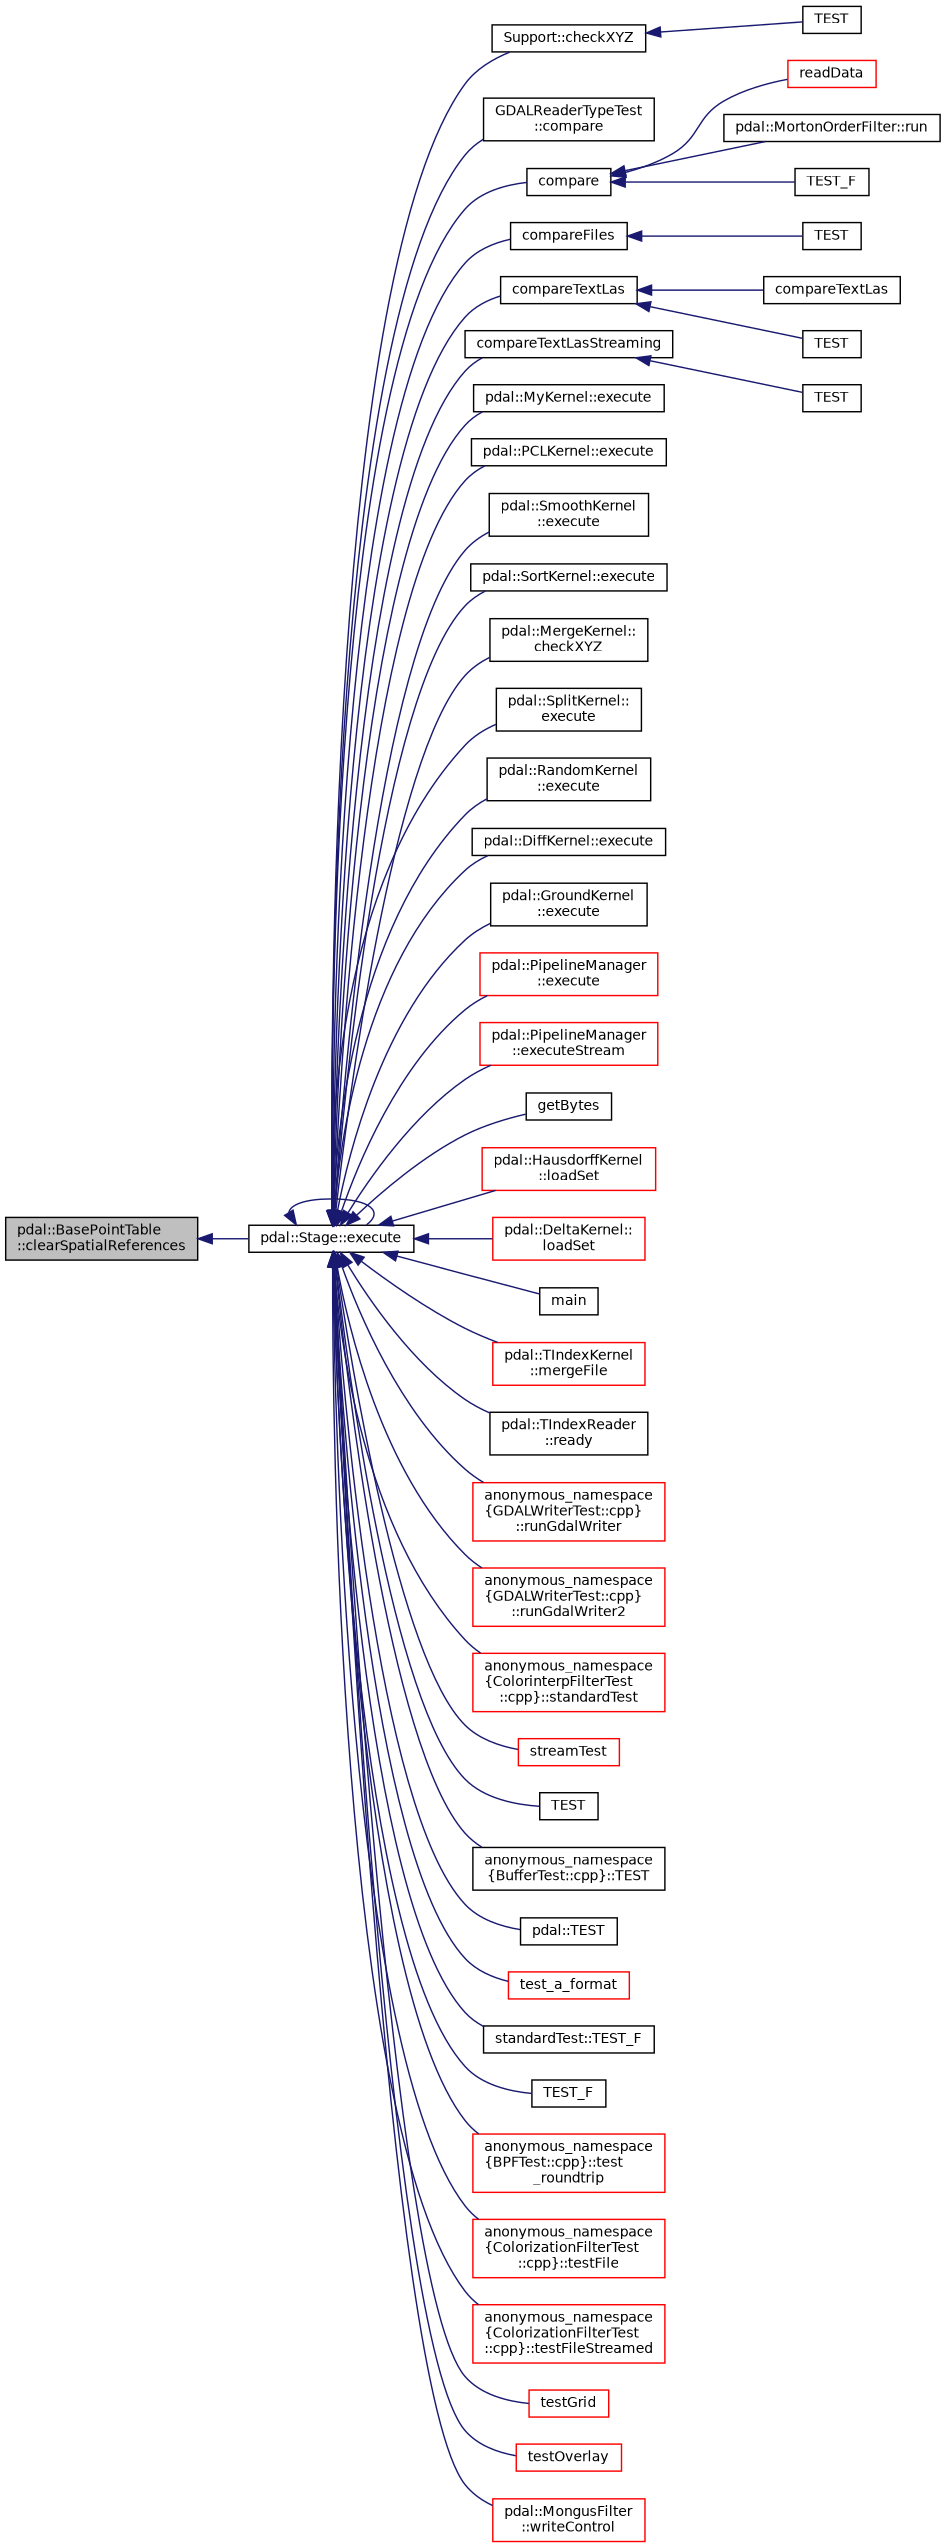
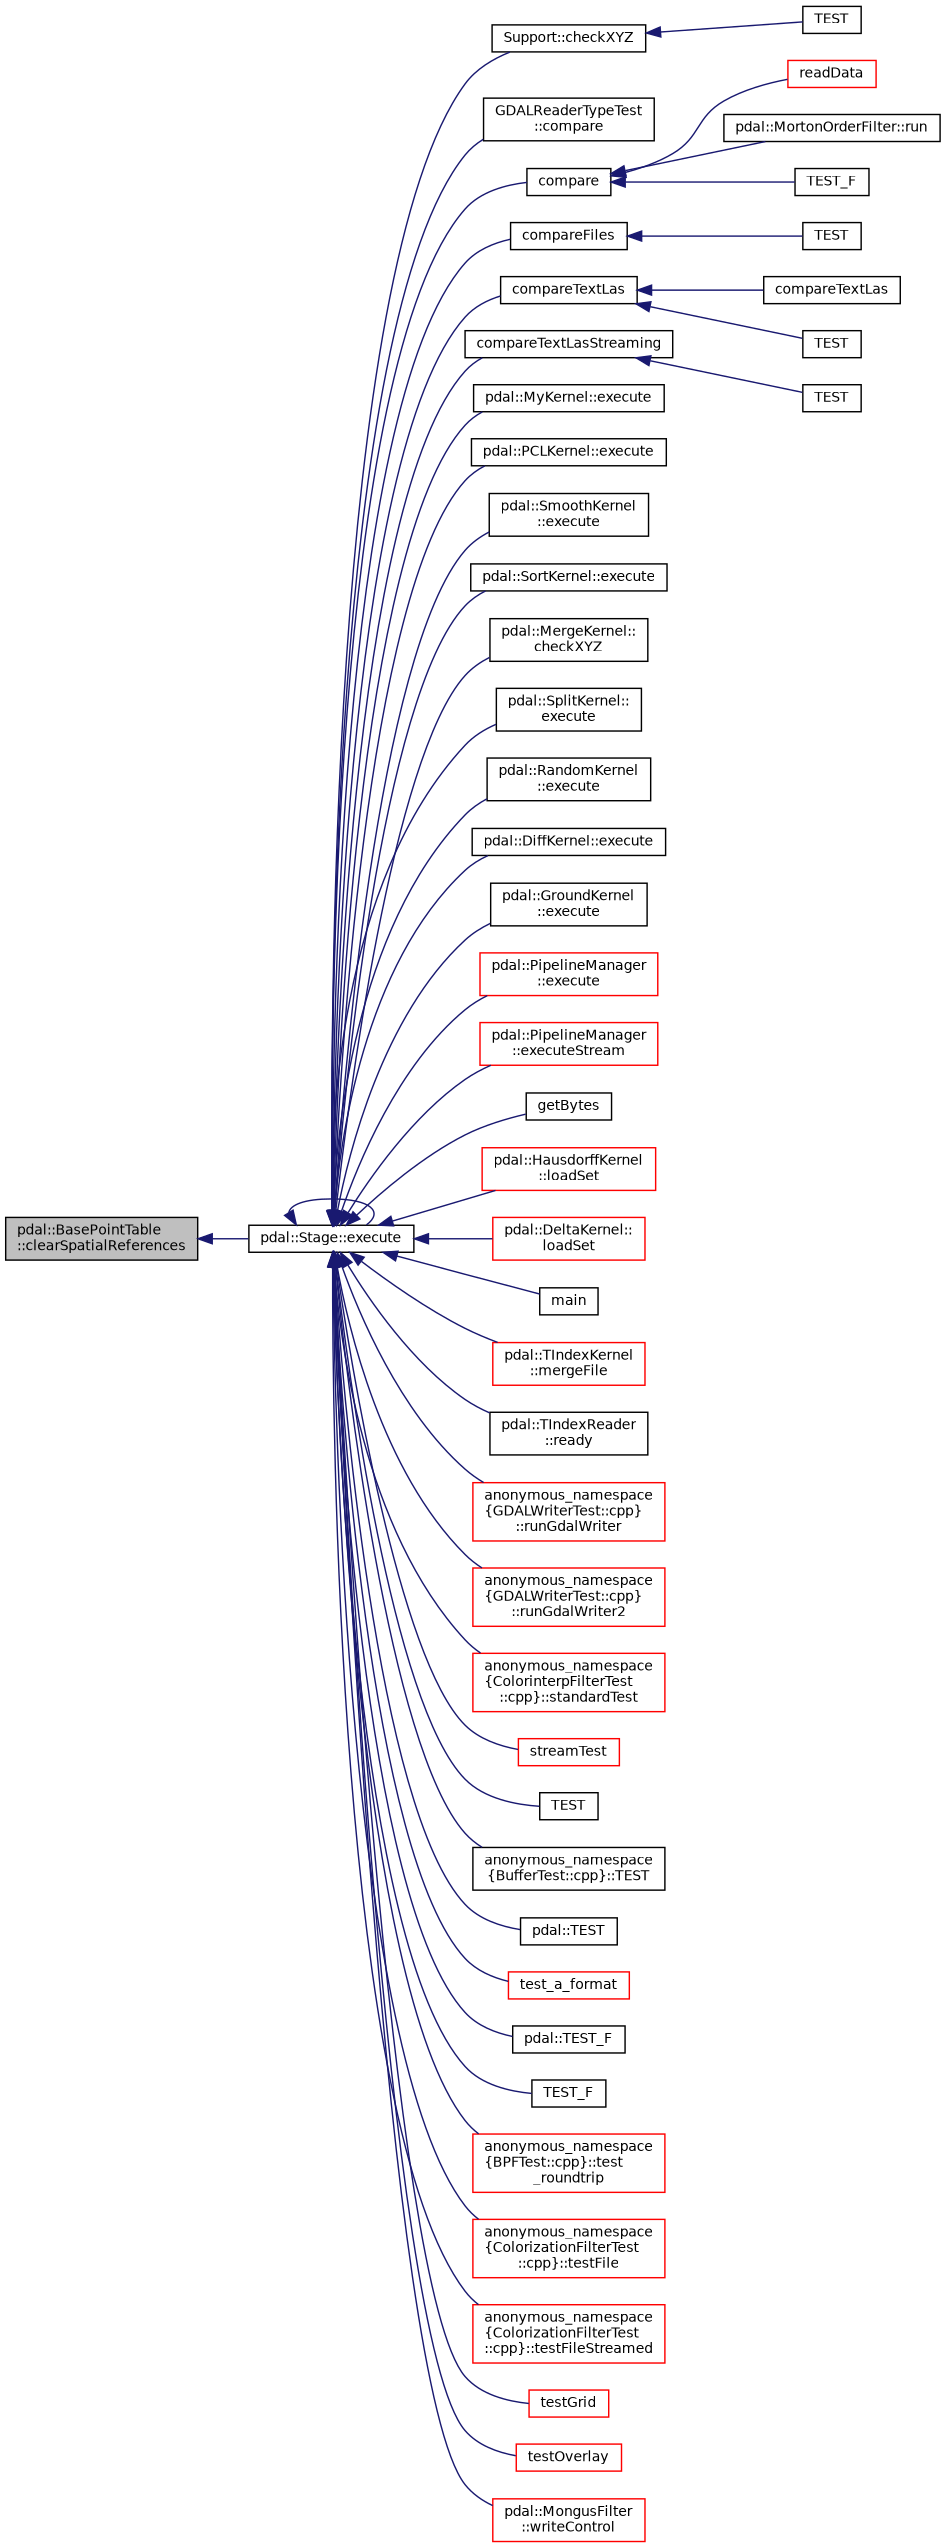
node "standardTest::TEST_F": label "standardTest::TEST_F" -> "pdal::TEST_F"
